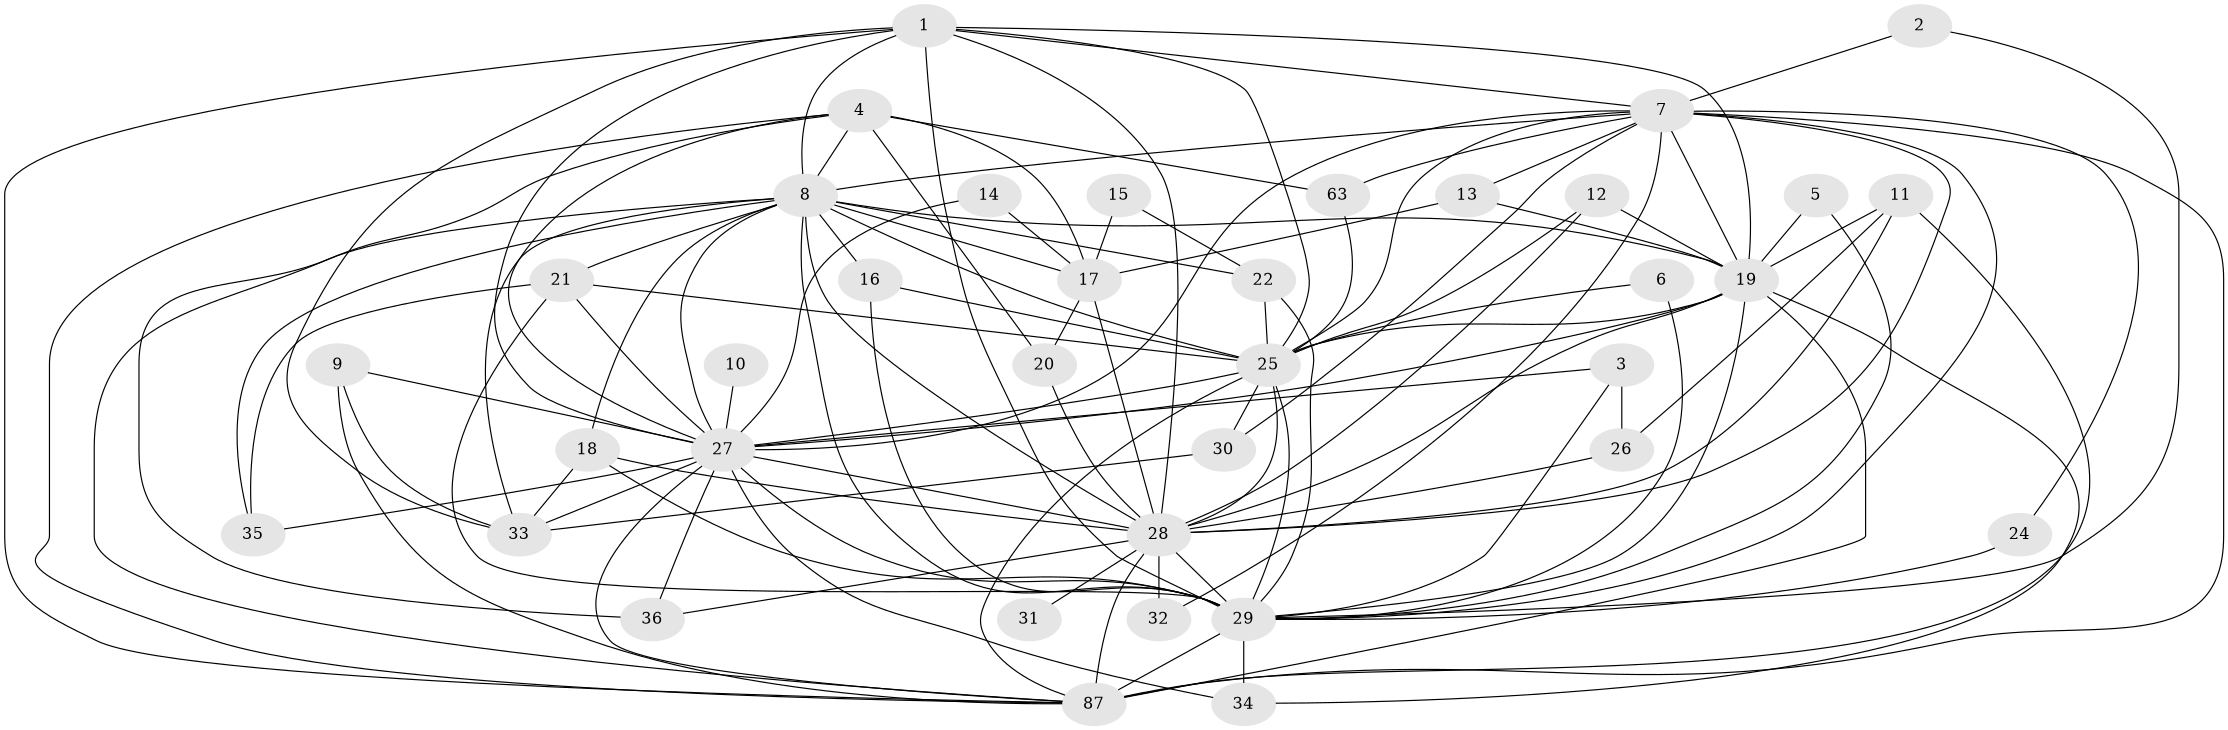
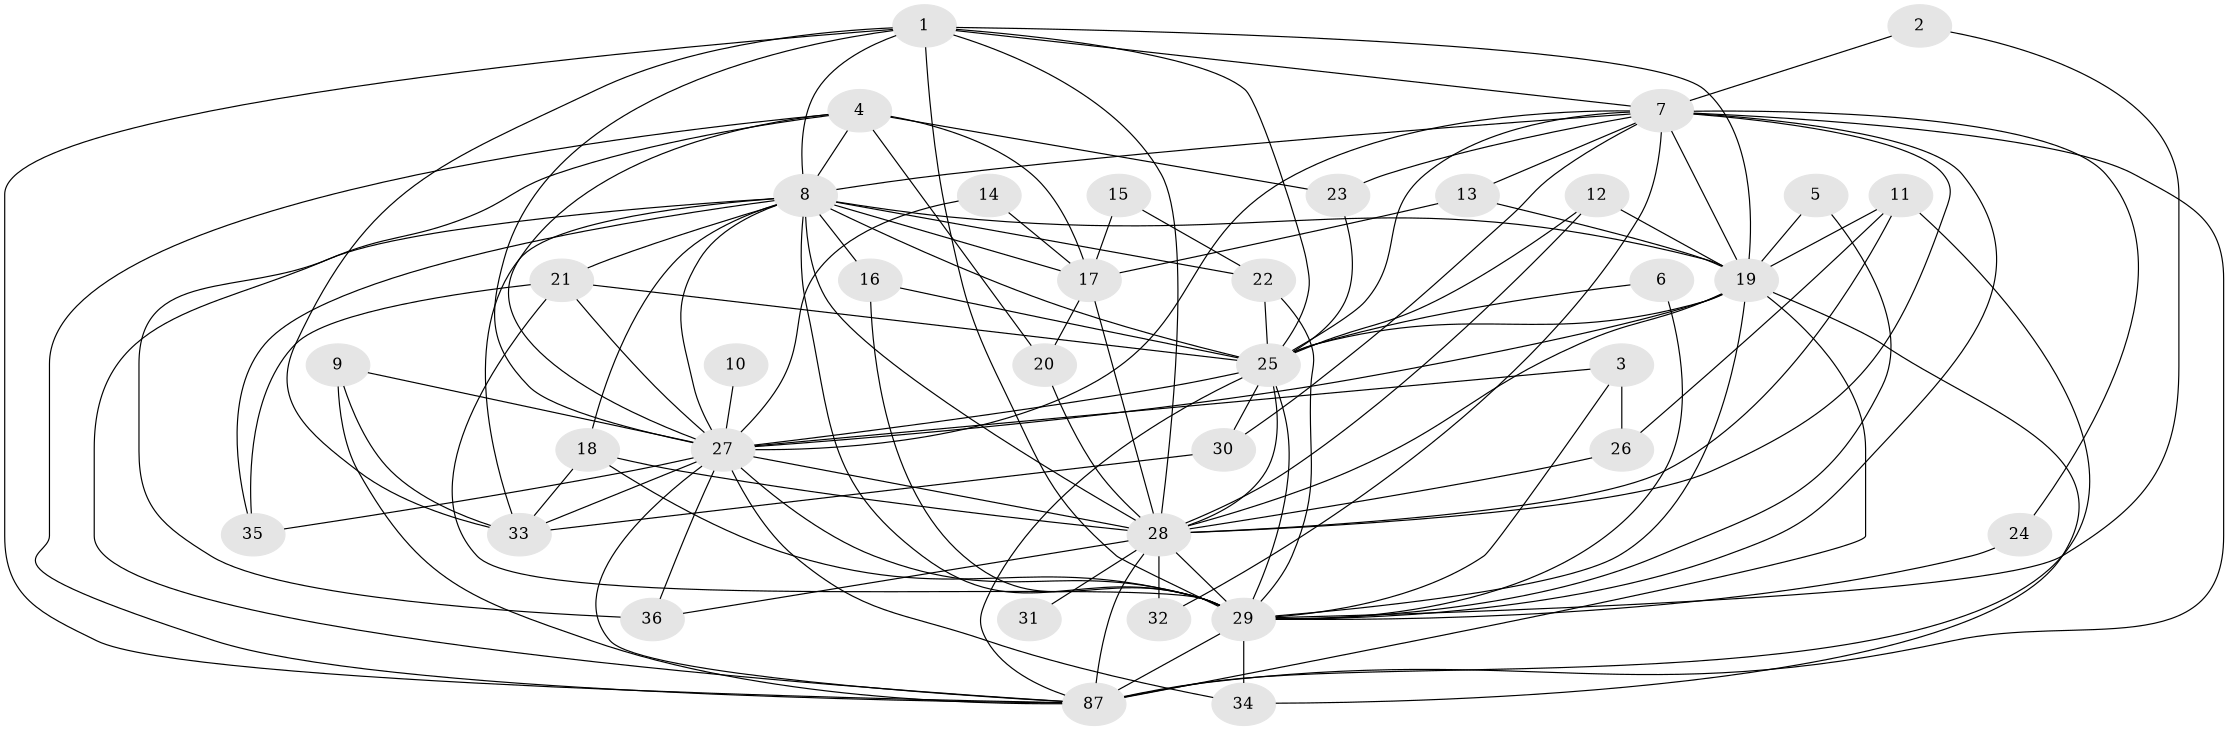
node "63": label "63" -> "23"
